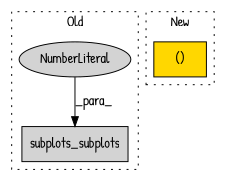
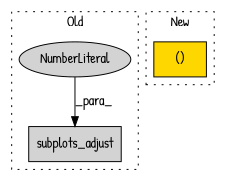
node "subplots_subplots": label "subplots_subplots" -> "subplots_adjust"
